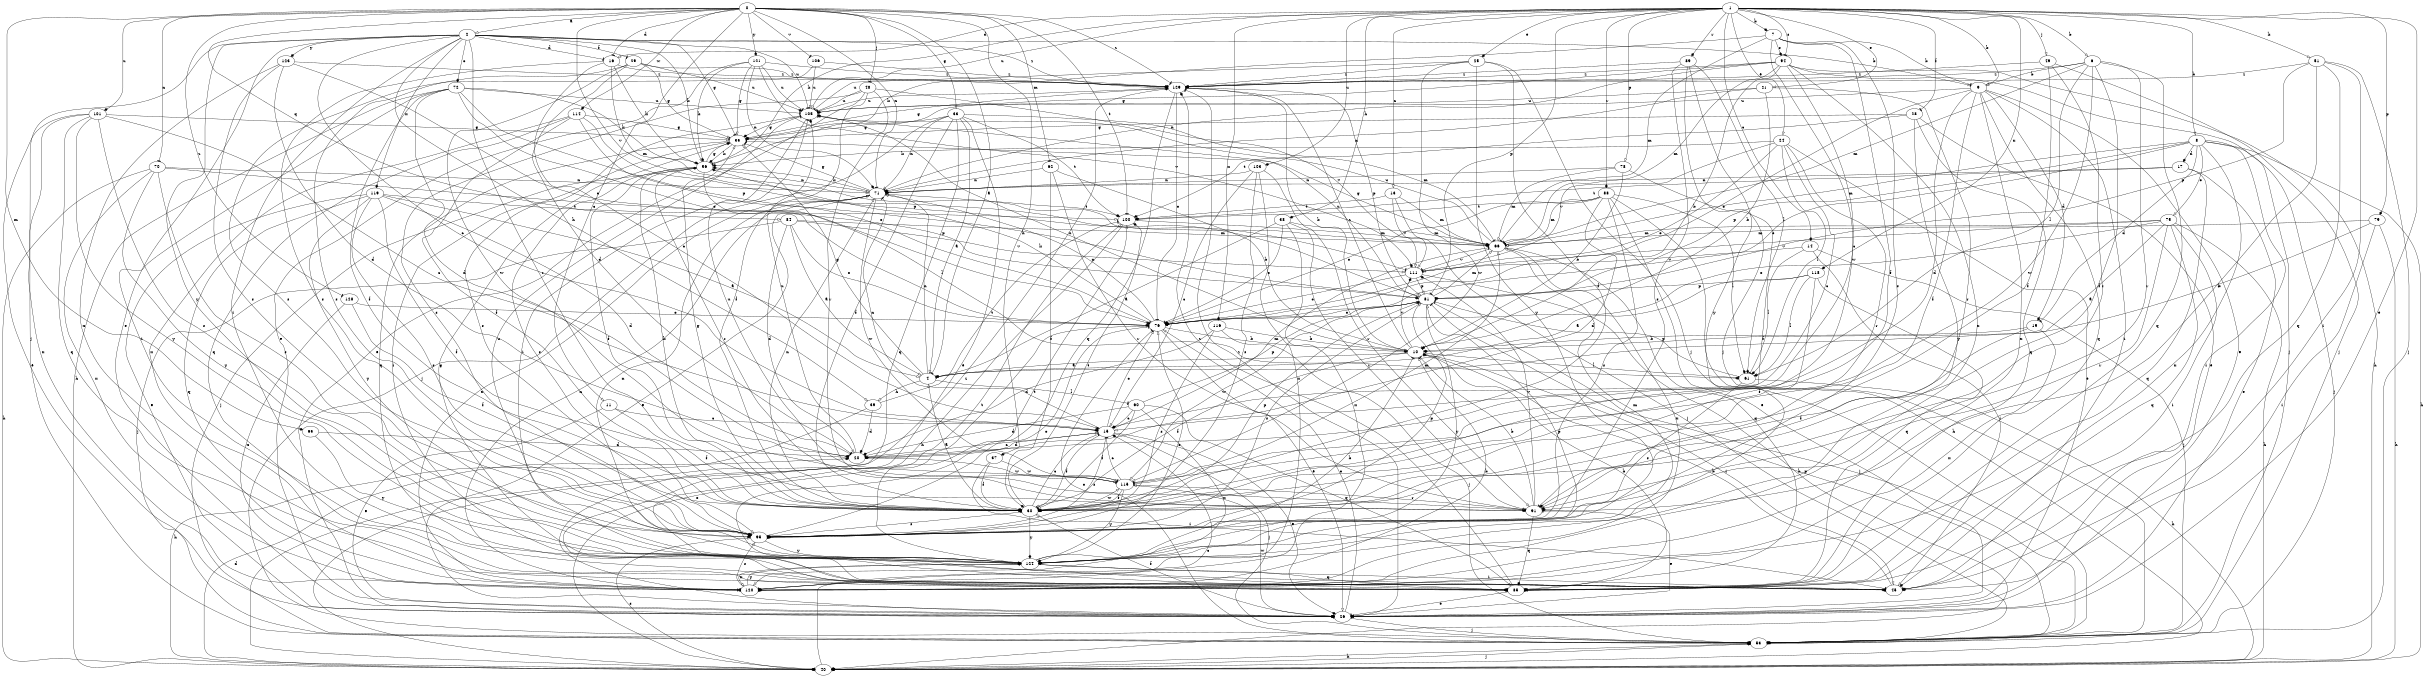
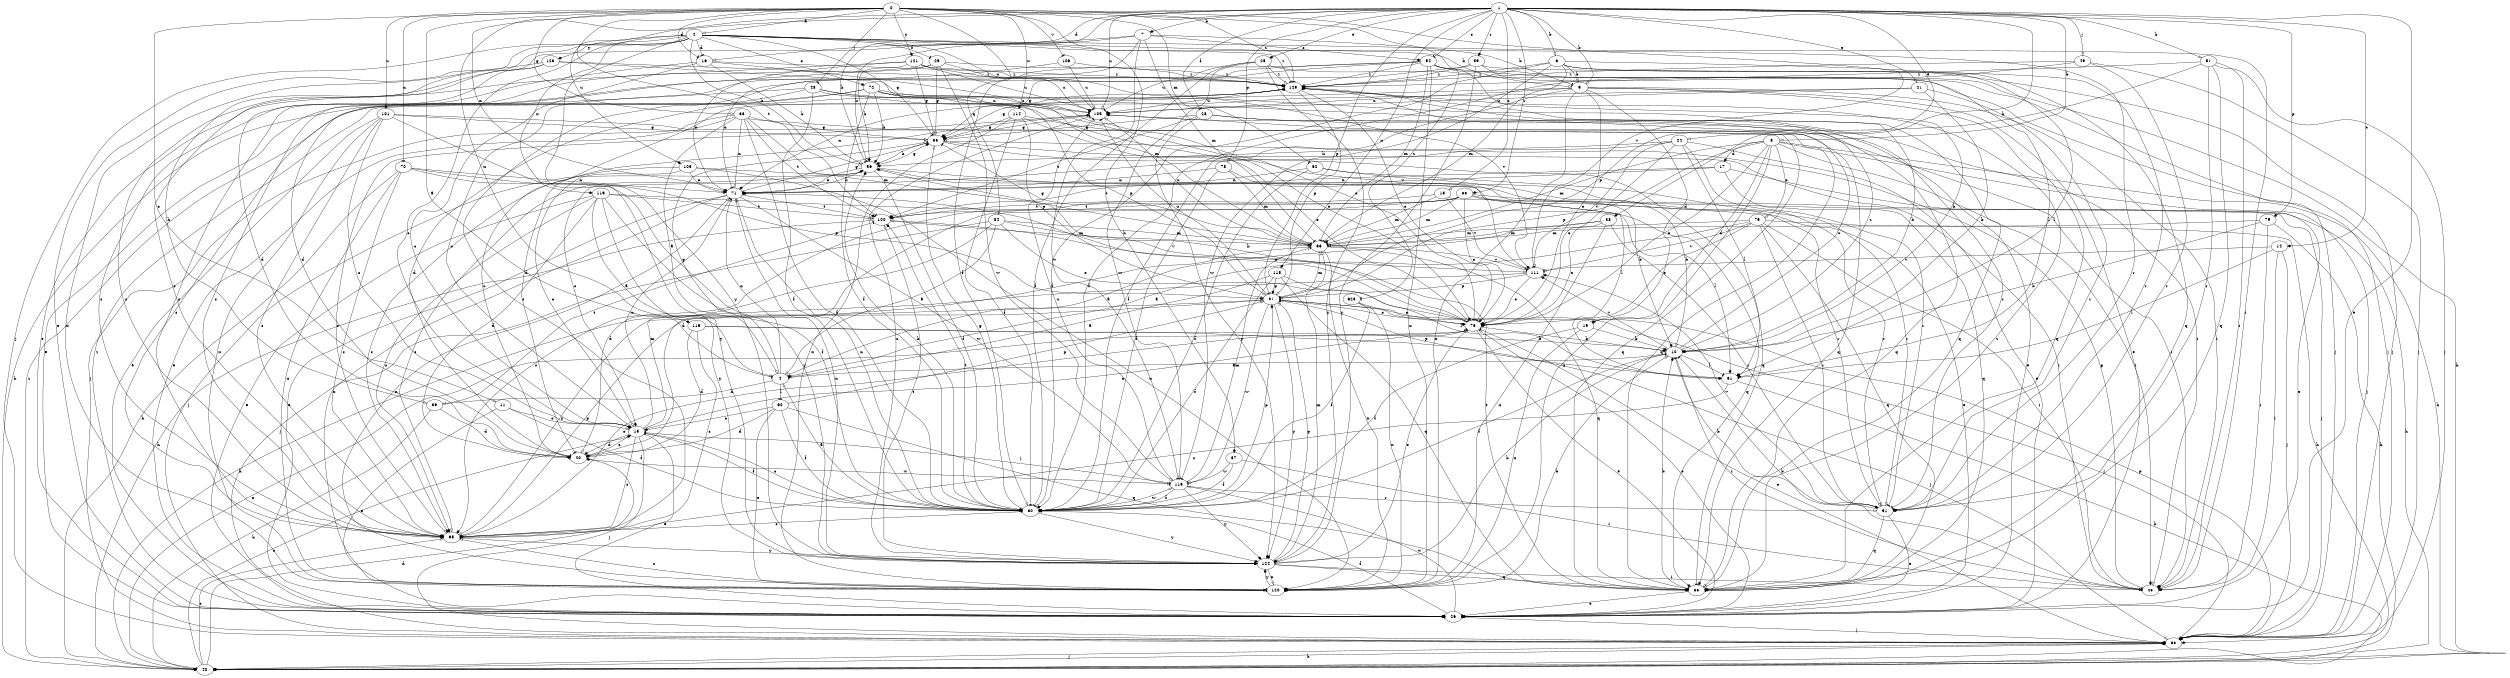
node "128": label "128" -> "628"
node "65": removed
edge "115" -> "15": label "c" -> "j"
